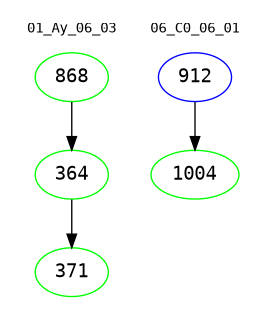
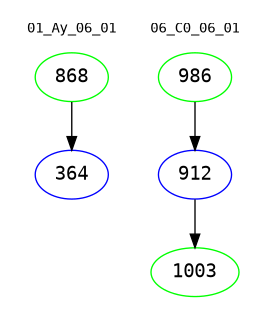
cluster "01_Ay_06_03": label "01_Ay_06_03" -> "01_Ay_06_01"
node "986": added
node "364": color green -> blue
node "1004": label "1004" -> "1003"
node "371": removed
